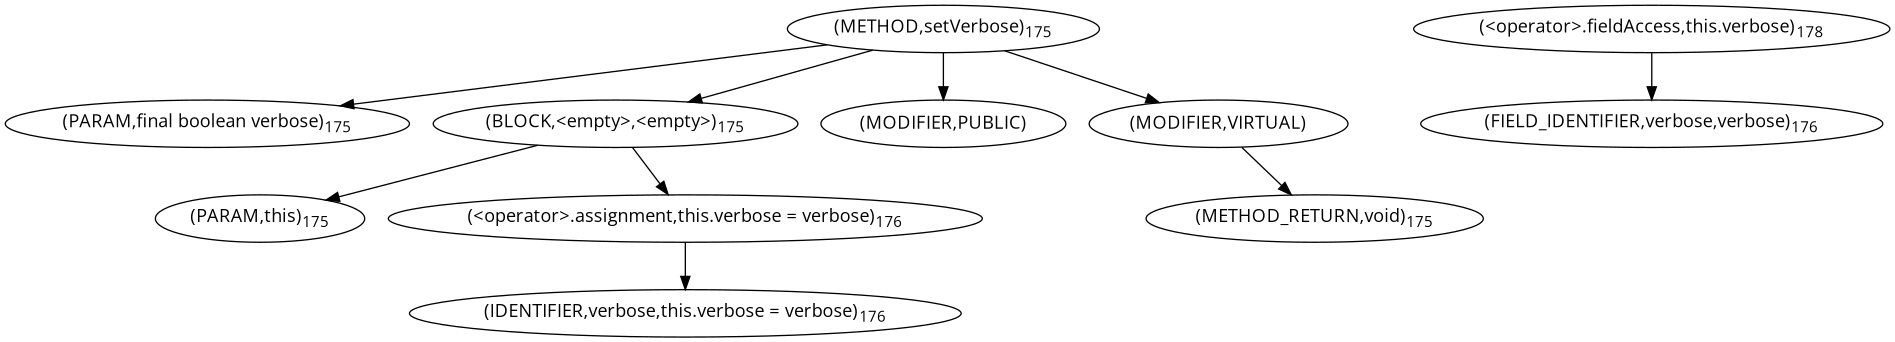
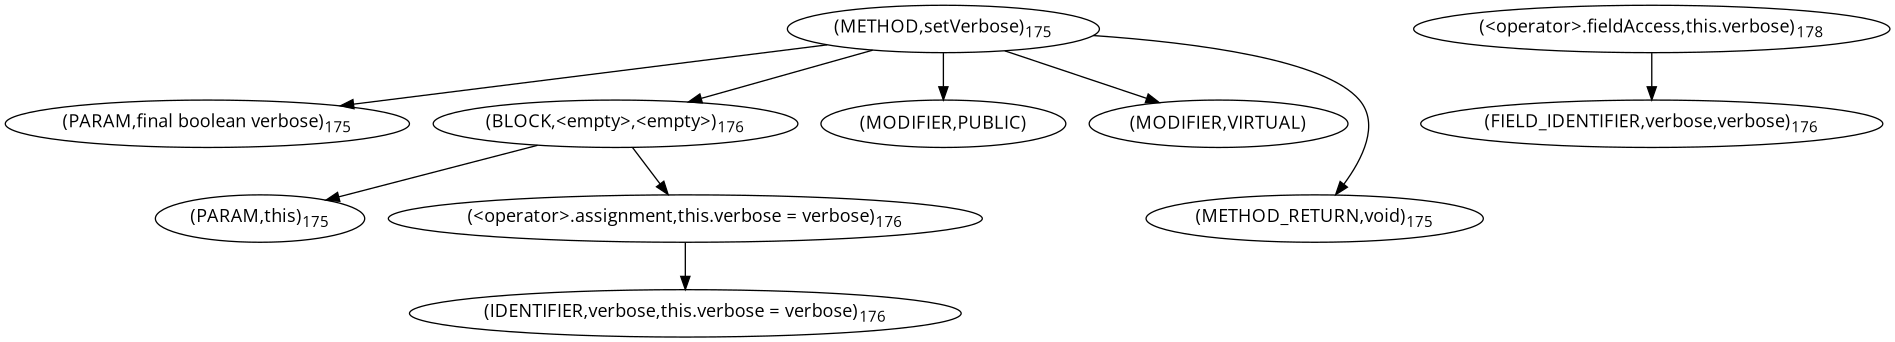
node "(BLOCK,<empty>,<empty>)": text "175" -> "176"
edge "(MODIFIER,VIRTUAL)" -> "(METHOD_RETURN,void)": now "(METHOD,setVerbose)" -> "(METHOD_RETURN,void)"
